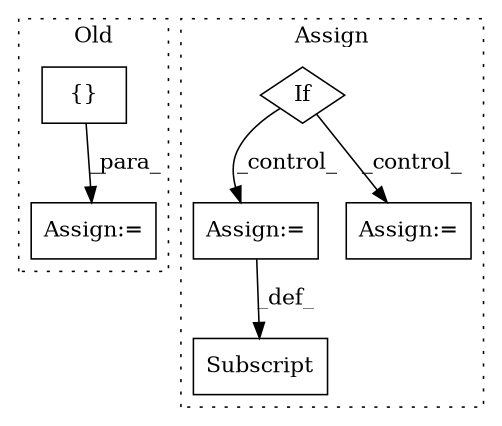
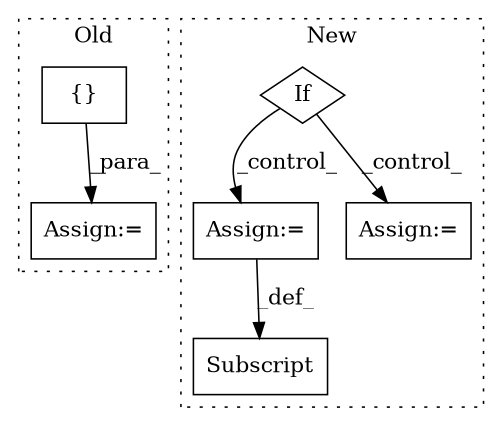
cluster "Assign": label "Assign" -> "New"
